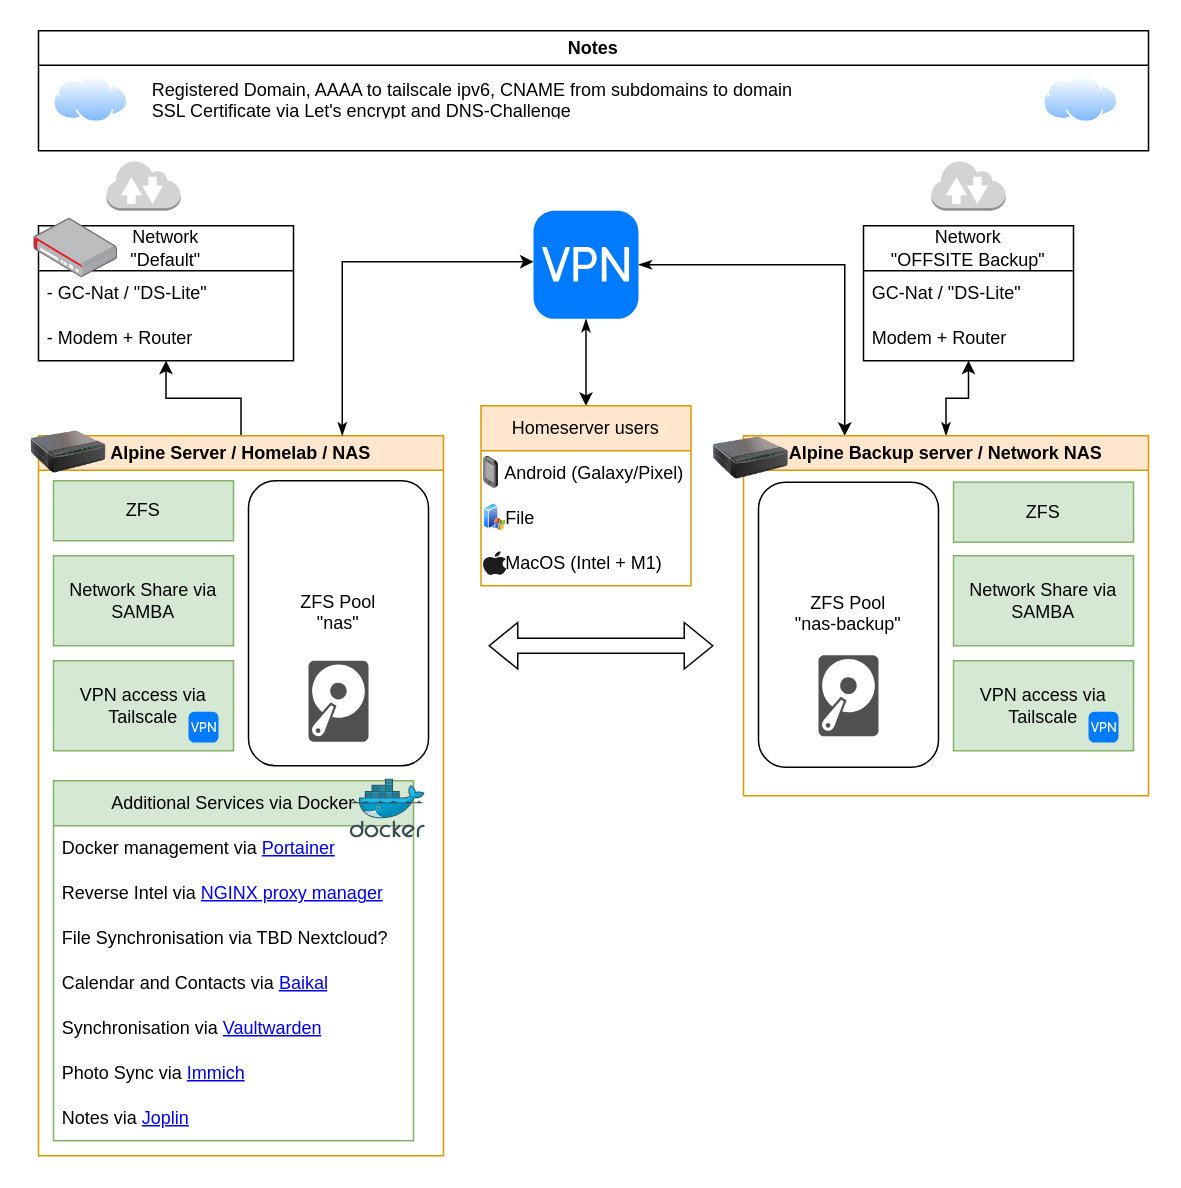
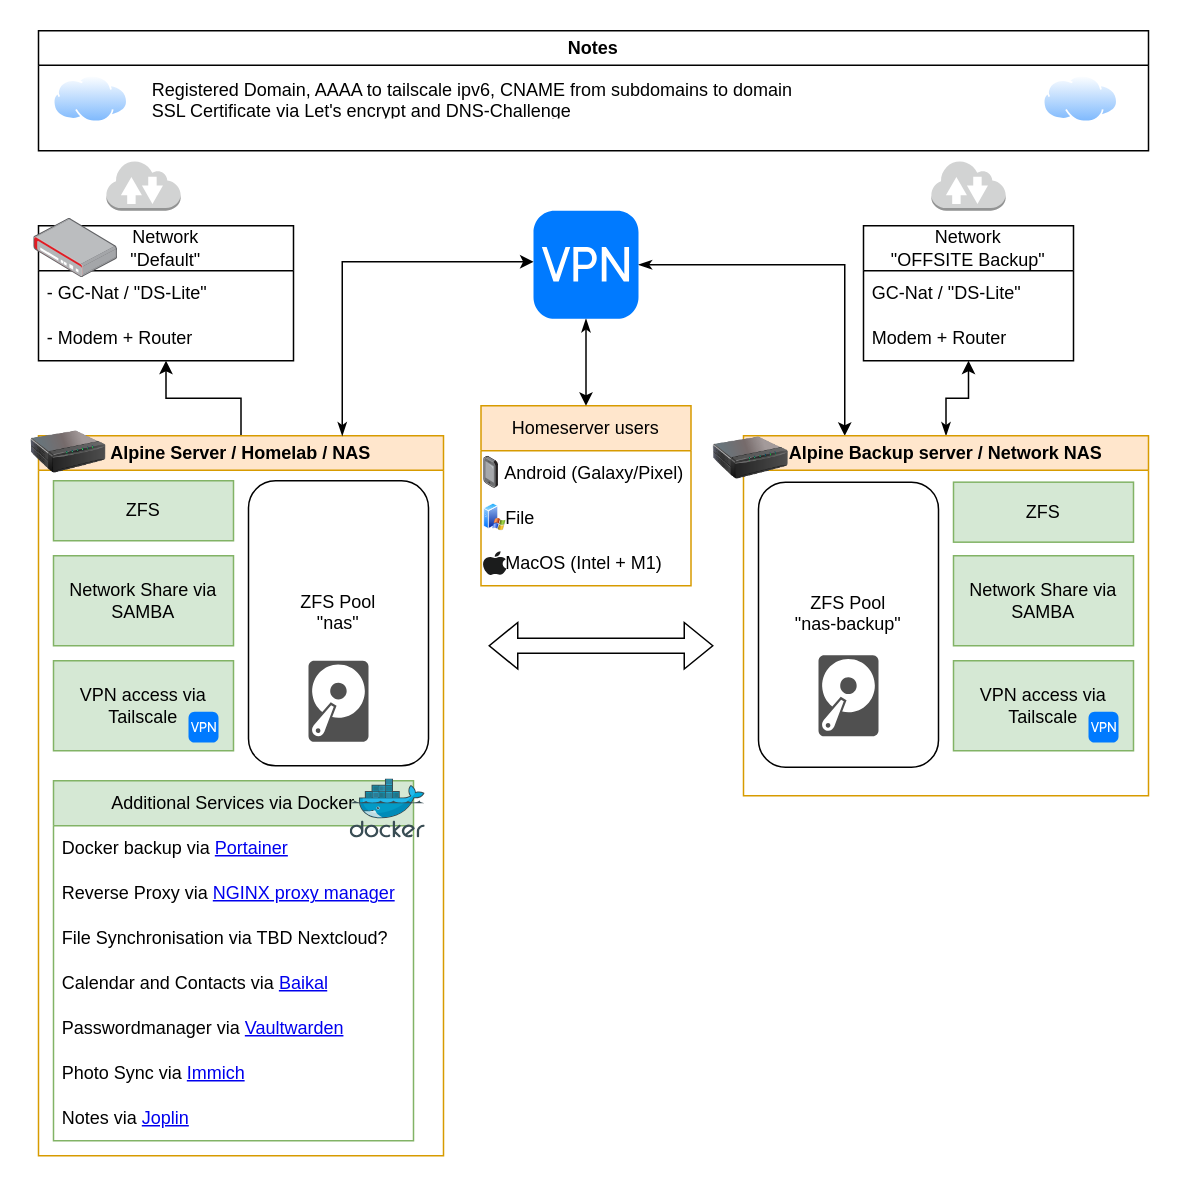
node "Docker management via Portainer": label "Docker management via Portainer" -> "Docker backup via Portainer"
node "Reverse Intel via NGINX proxy manager": label "Reverse Intel via NGINX proxy manager" -> "Reverse Proxy via NGINX proxy manager"
node "Synchronisation via Vaultwarden": label "Synchronisation via Vaultwarden" -> "Passwordmanager via Vaultwarden"
